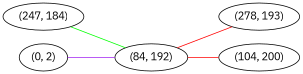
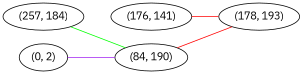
node "(247, 184)": label "(247, 184)" -> "(257, 184)"
node "(176, 141)": added
node "(278, 193)": label "(278, 193)" -> "(178, 193)"
node "(84, 192)": label "(84, 192)" -> "(84, 190)"
node "(104, 200)": removed
